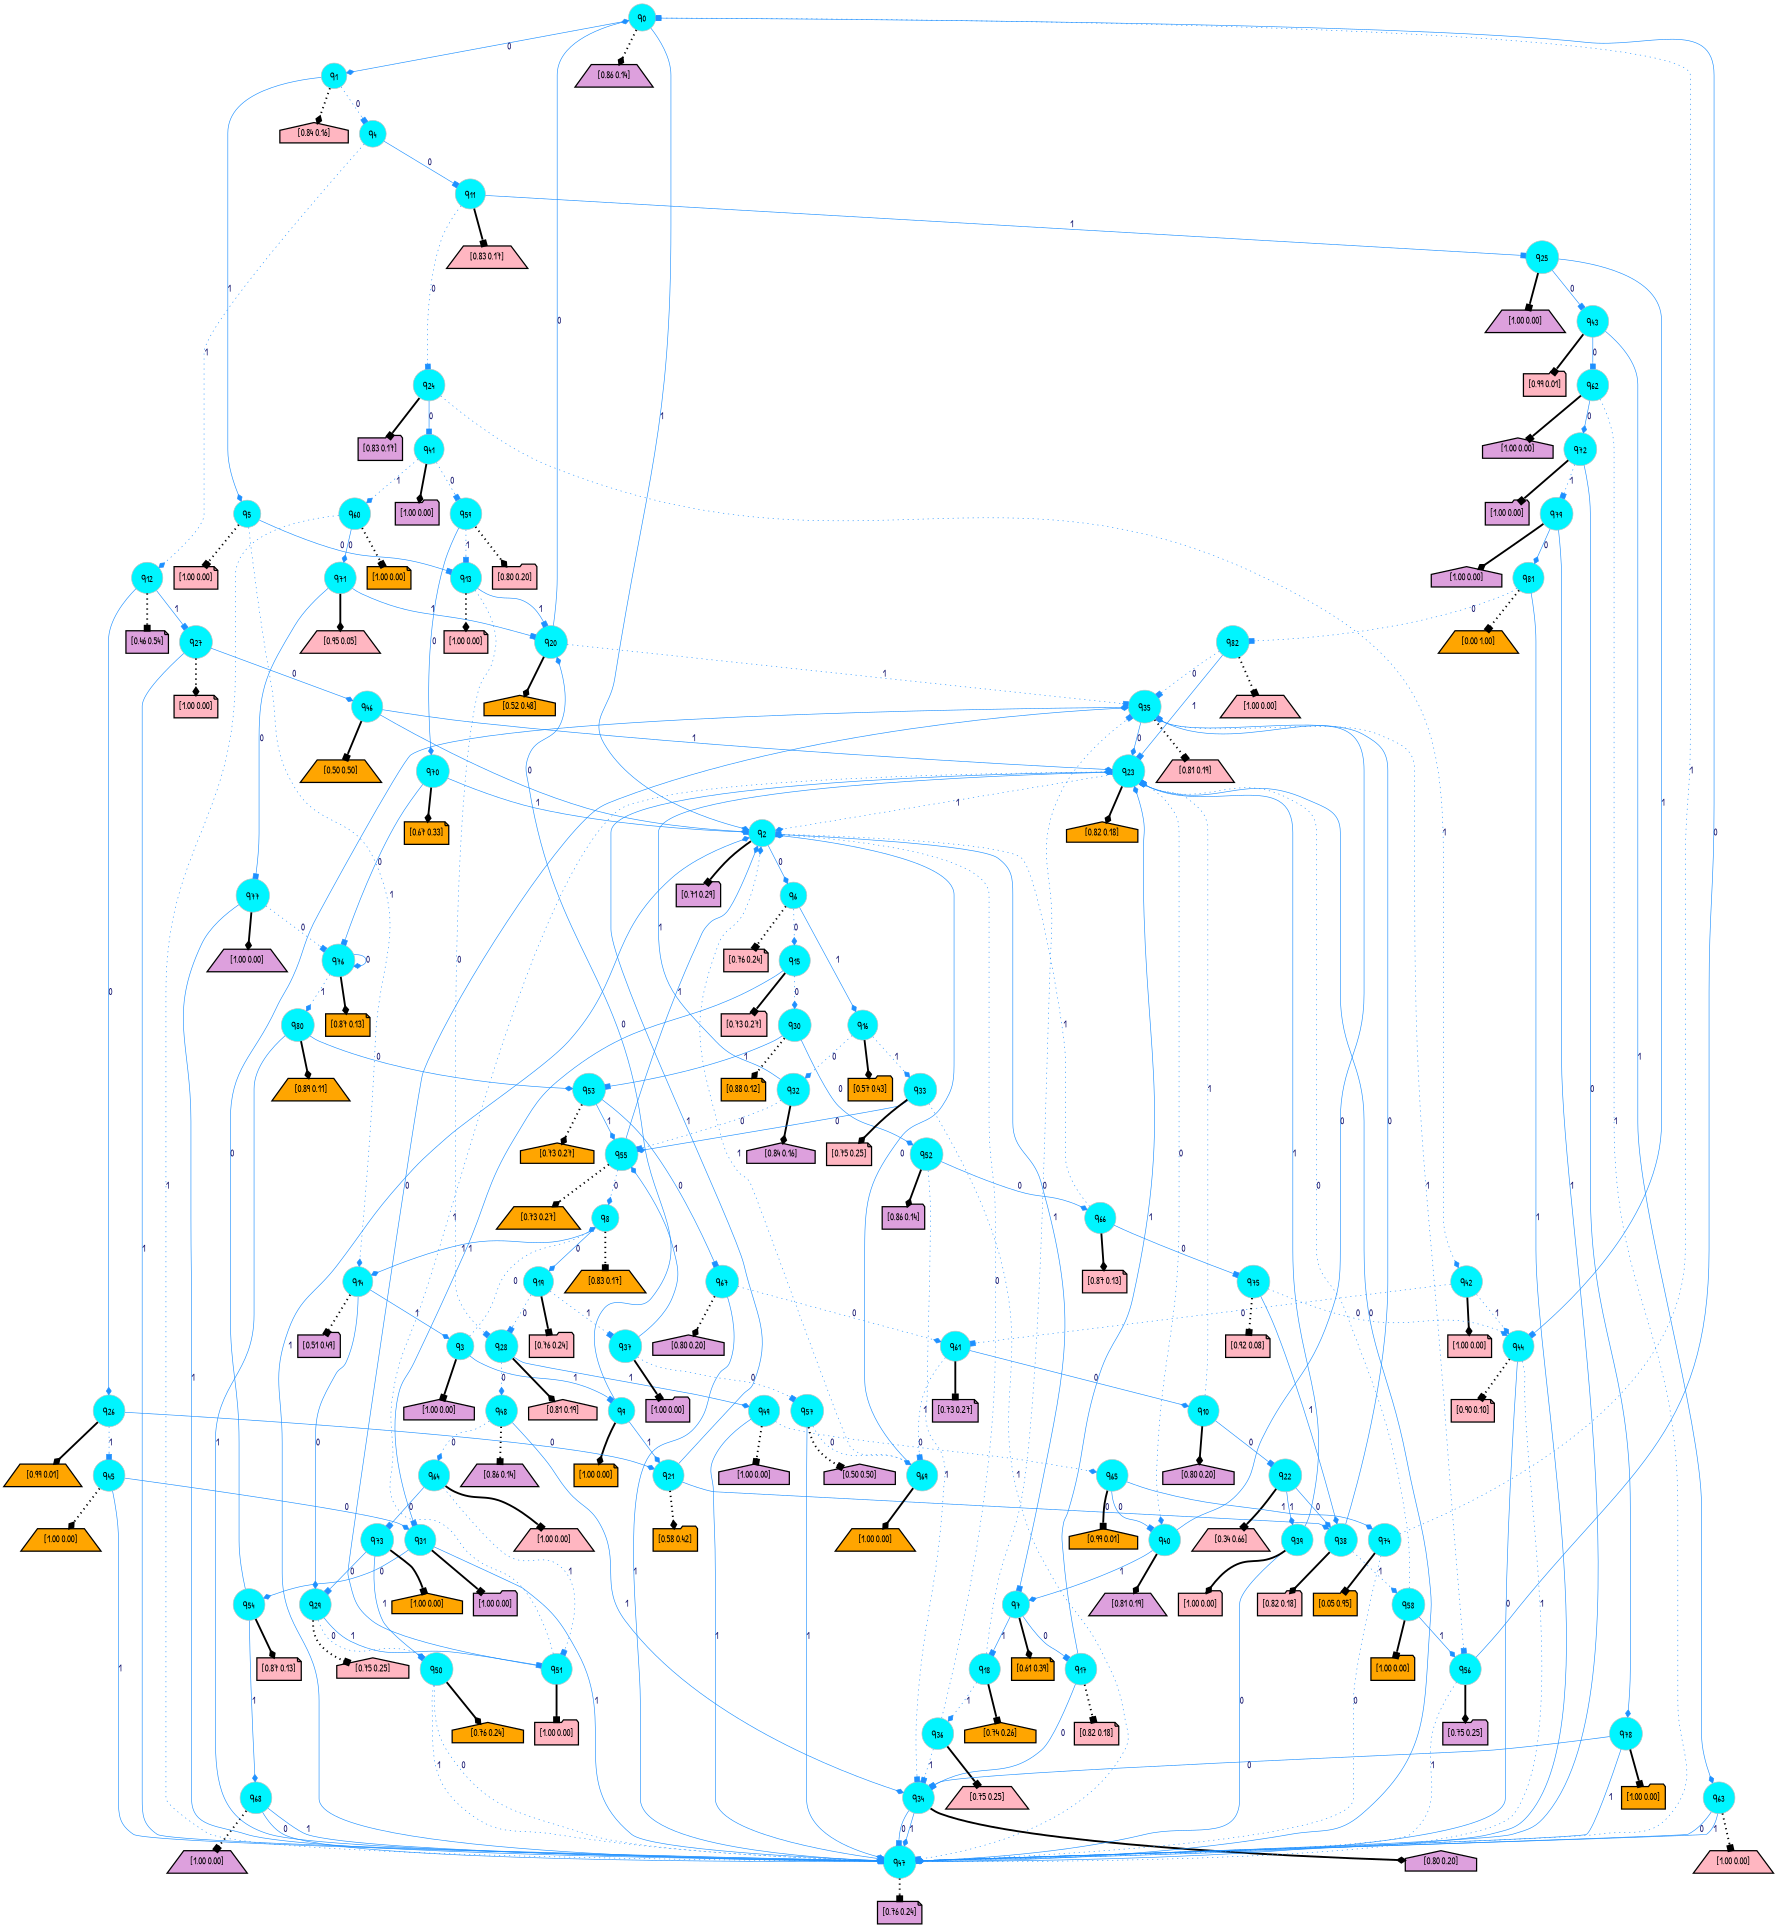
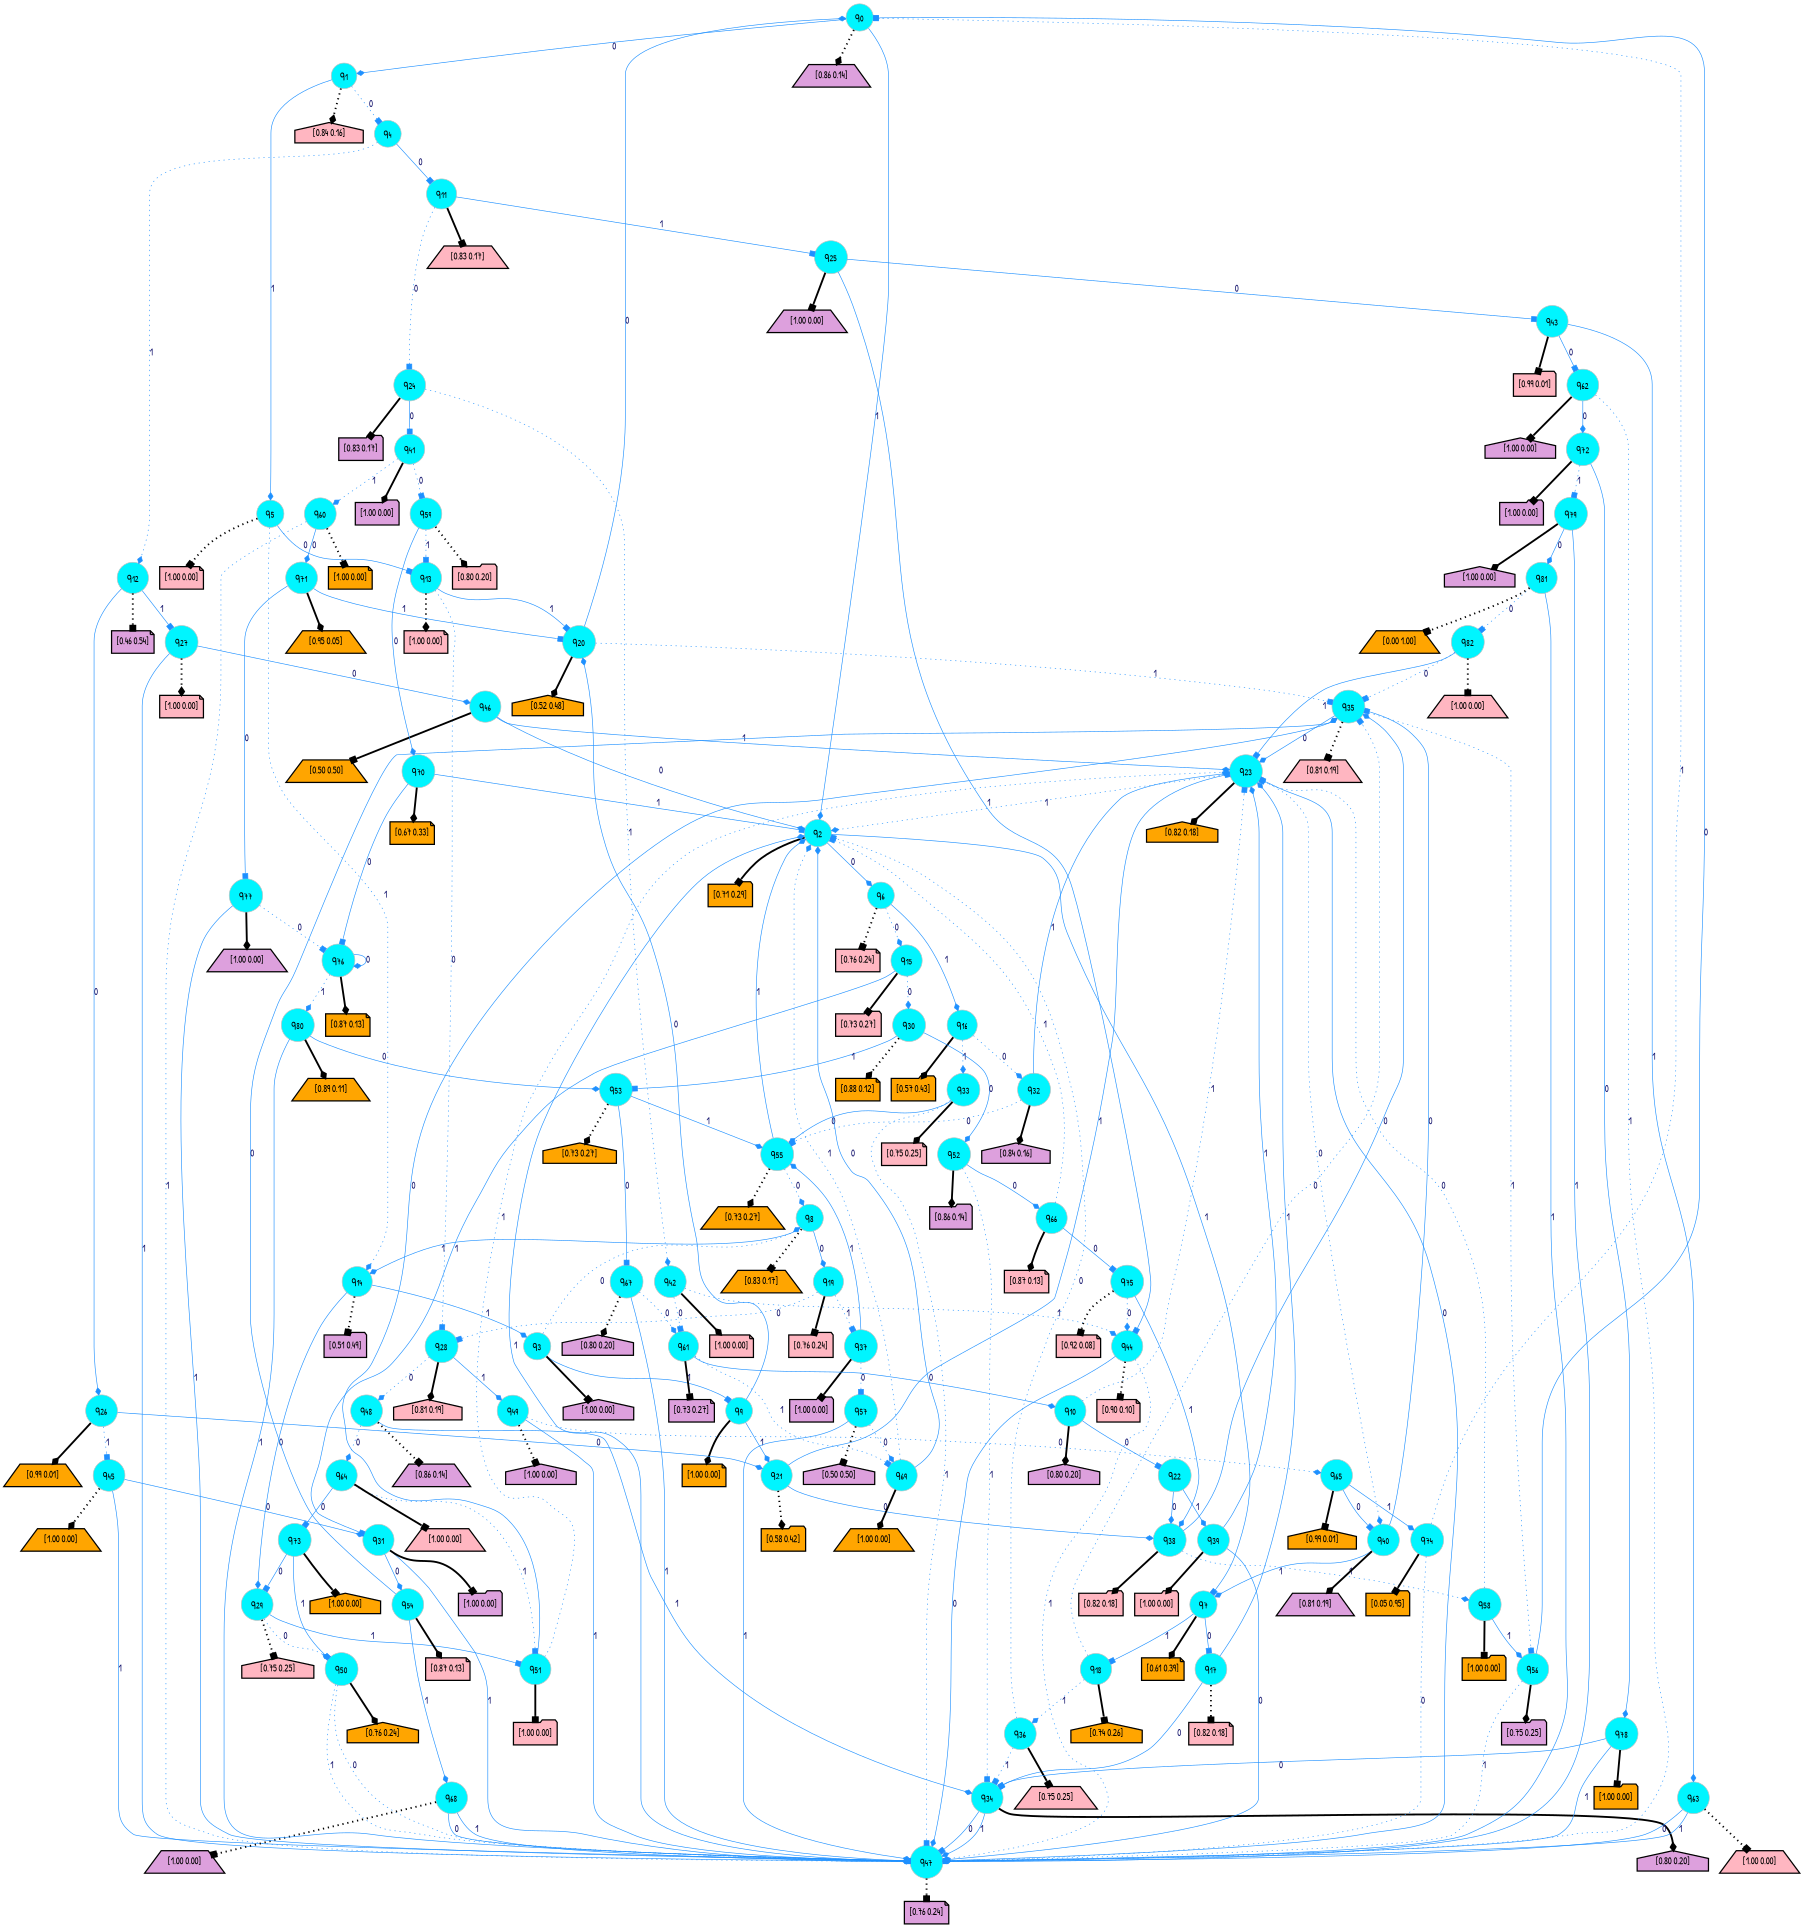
node "[0.95 0.05]": fillcolor lightpink -> orange
node "[0.71 0.29]": fillcolor plum -> orange
node "[0.34 0.66]": removed
